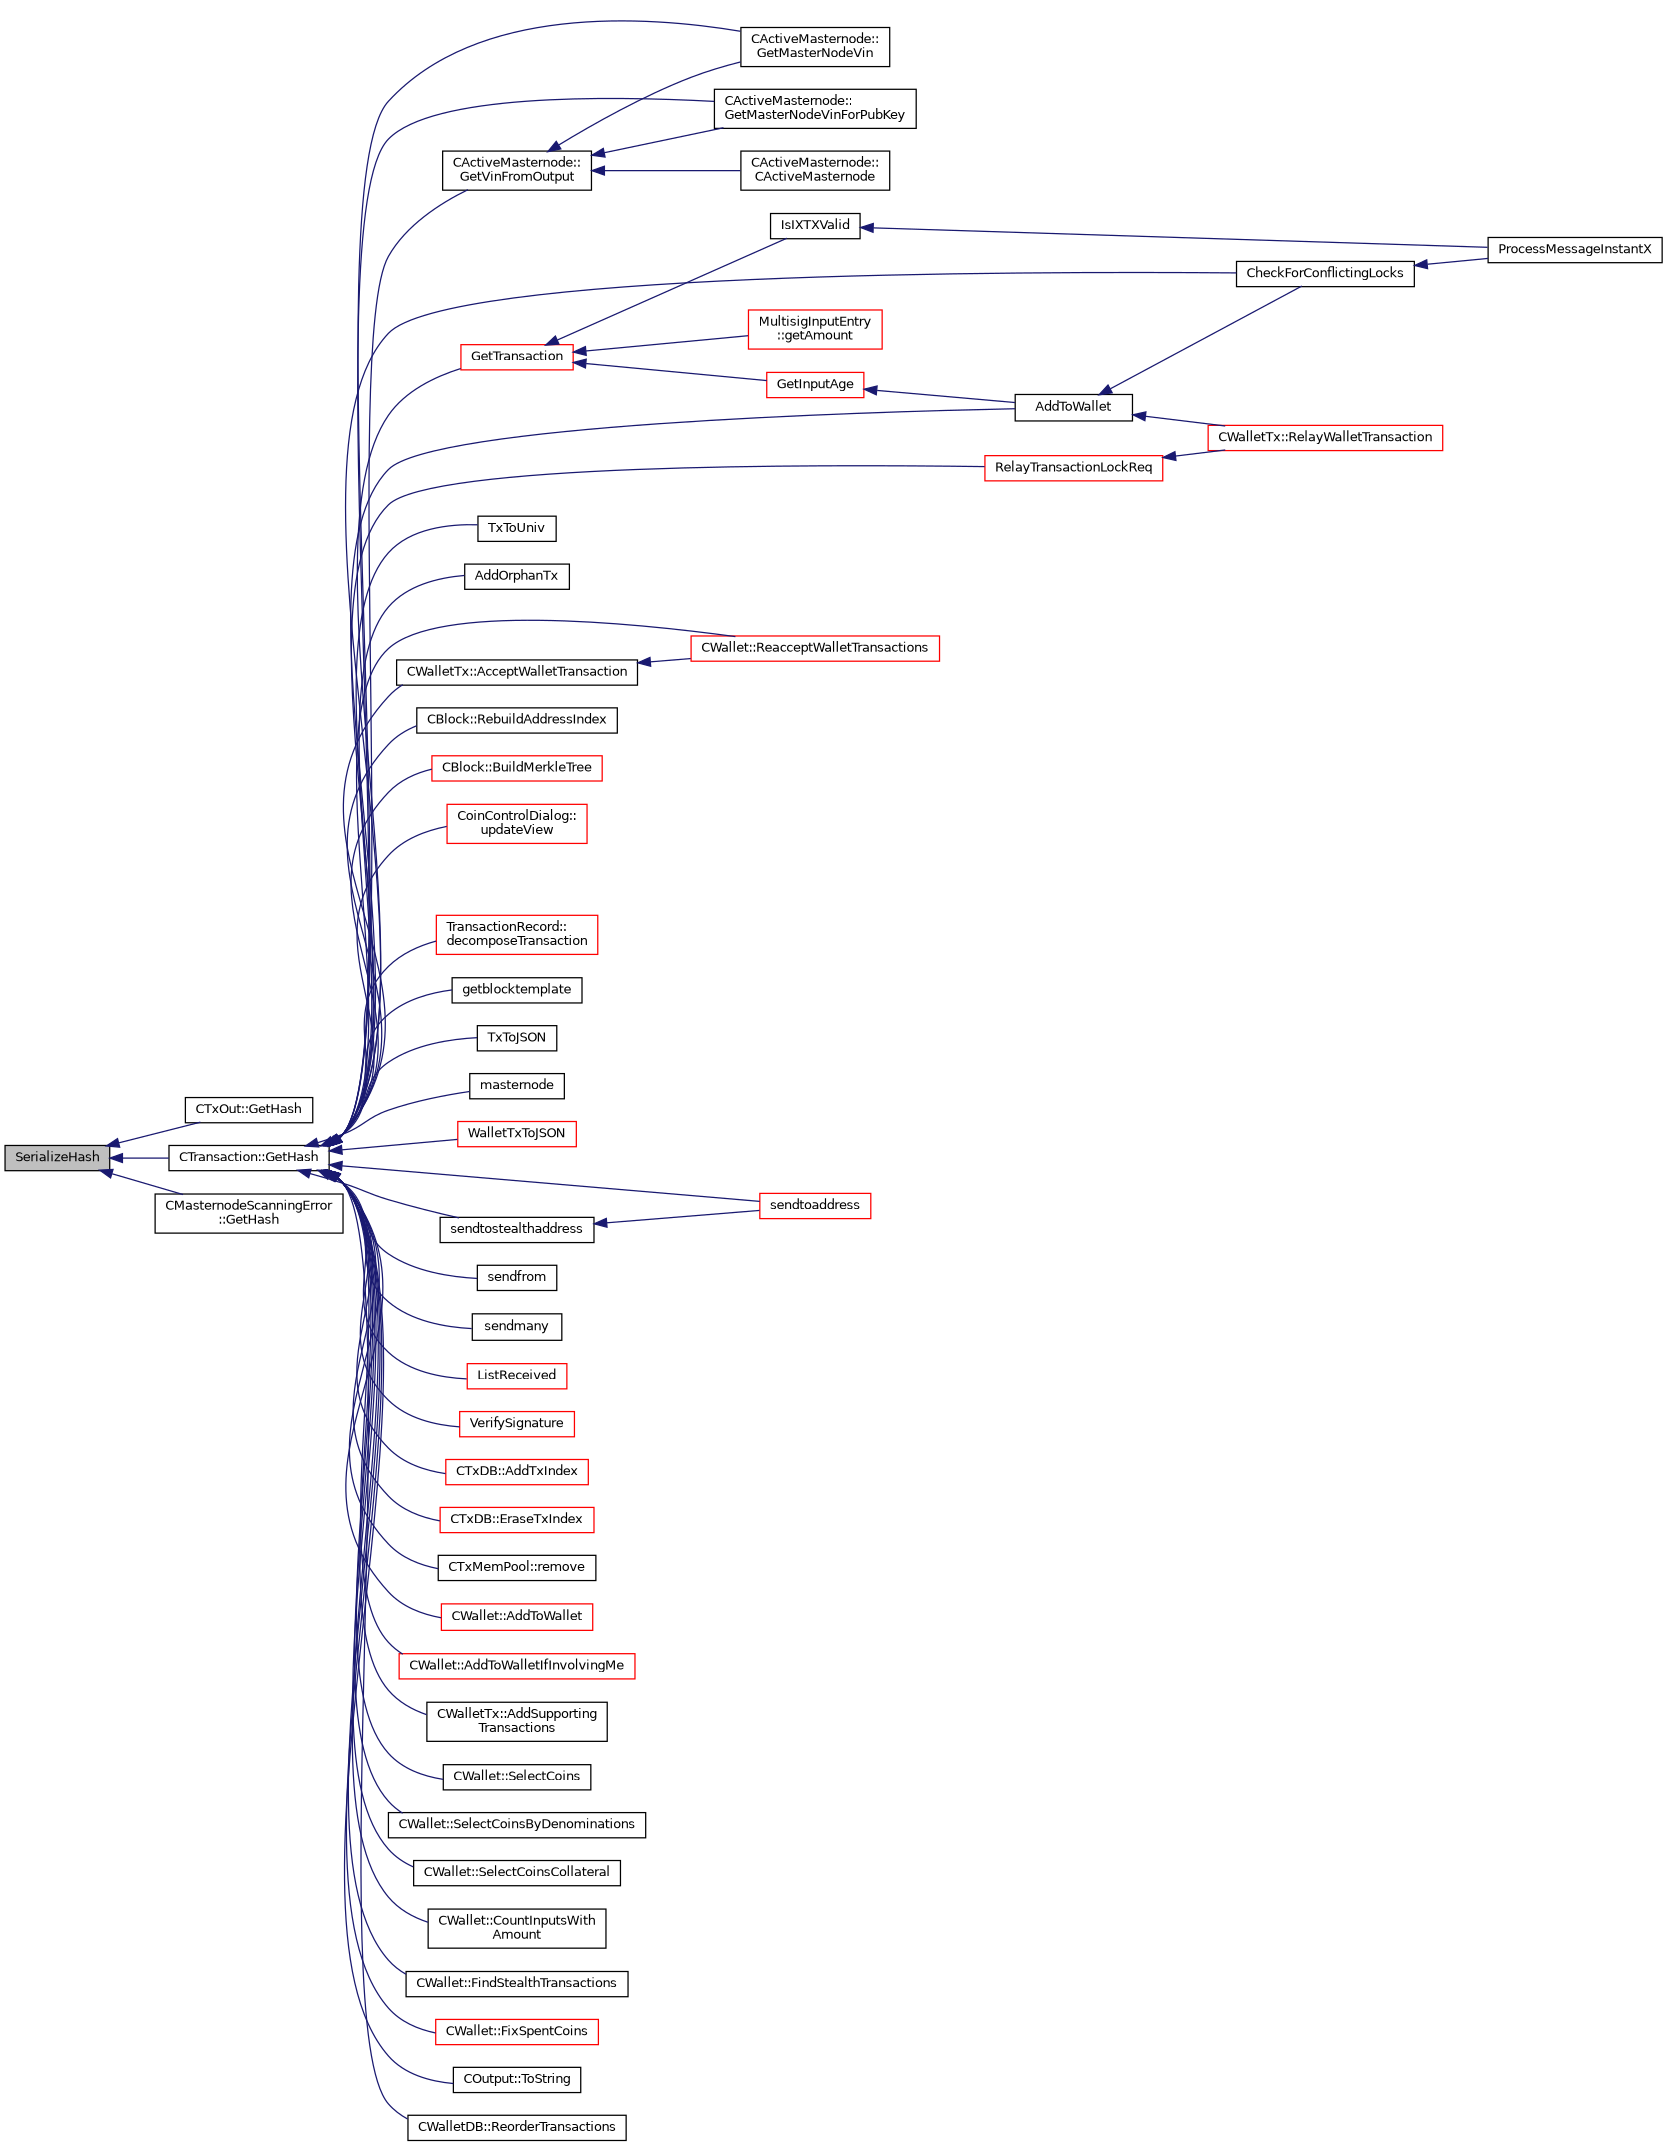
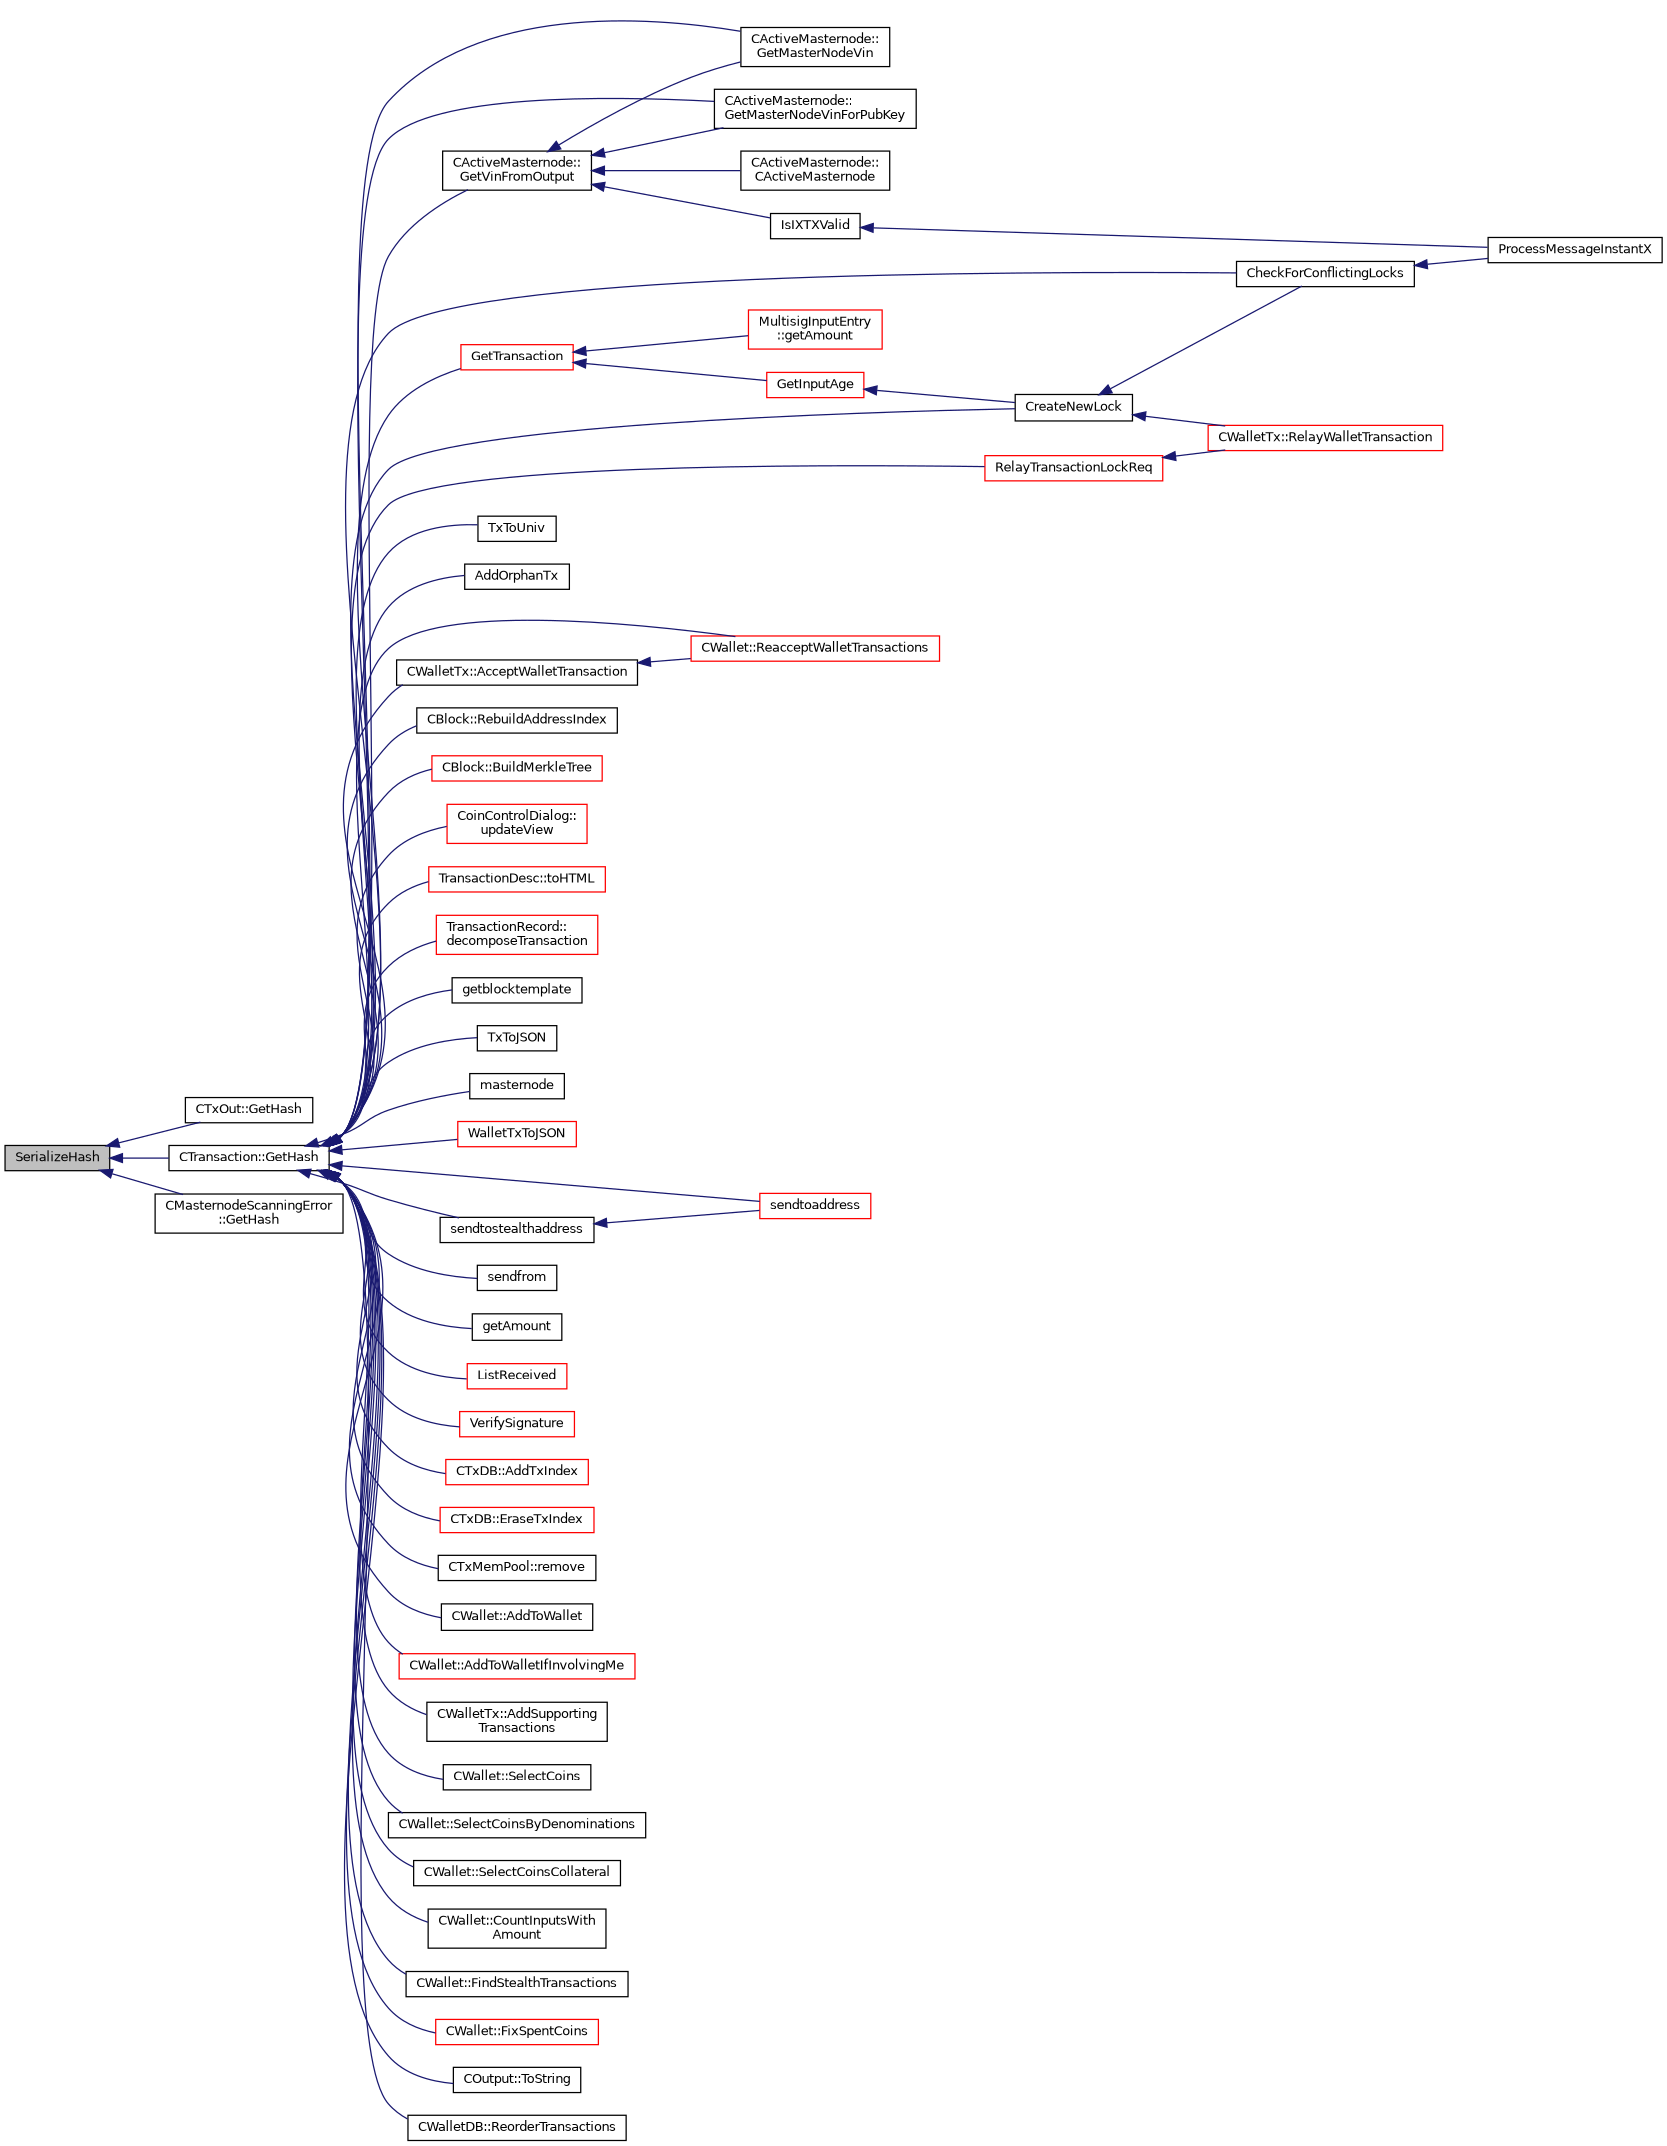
edge "IsIXTXValid" -> "GetTransaction": now "IsIXTXValid" -> "CActiveMasternode:: GetVinFromOutput"
node "AddToWallet": label "AddToWallet" -> "CreateNewLock"
node "TransactionDesc::toHTML": added
node "sendmany": label "sendmany" -> "getAmount"
node "CWallet::AddToWallet": color red -> black
